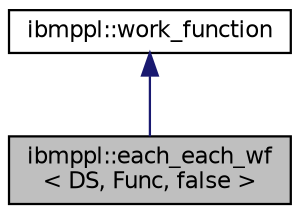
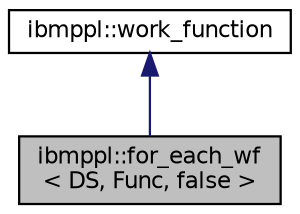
node "ibmppl::each_each_wf < DS, Func, false >": label "ibmppl::each_each_wf < DS, Func, false >" -> "ibmppl::for_each_wf < DS, Func, false >"
